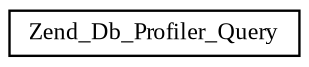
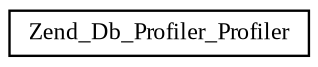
node "Zend_Db_Profiler_Query": label "Zend_Db_Profiler_Query" -> "Zend_Db_Profiler_Profiler"
